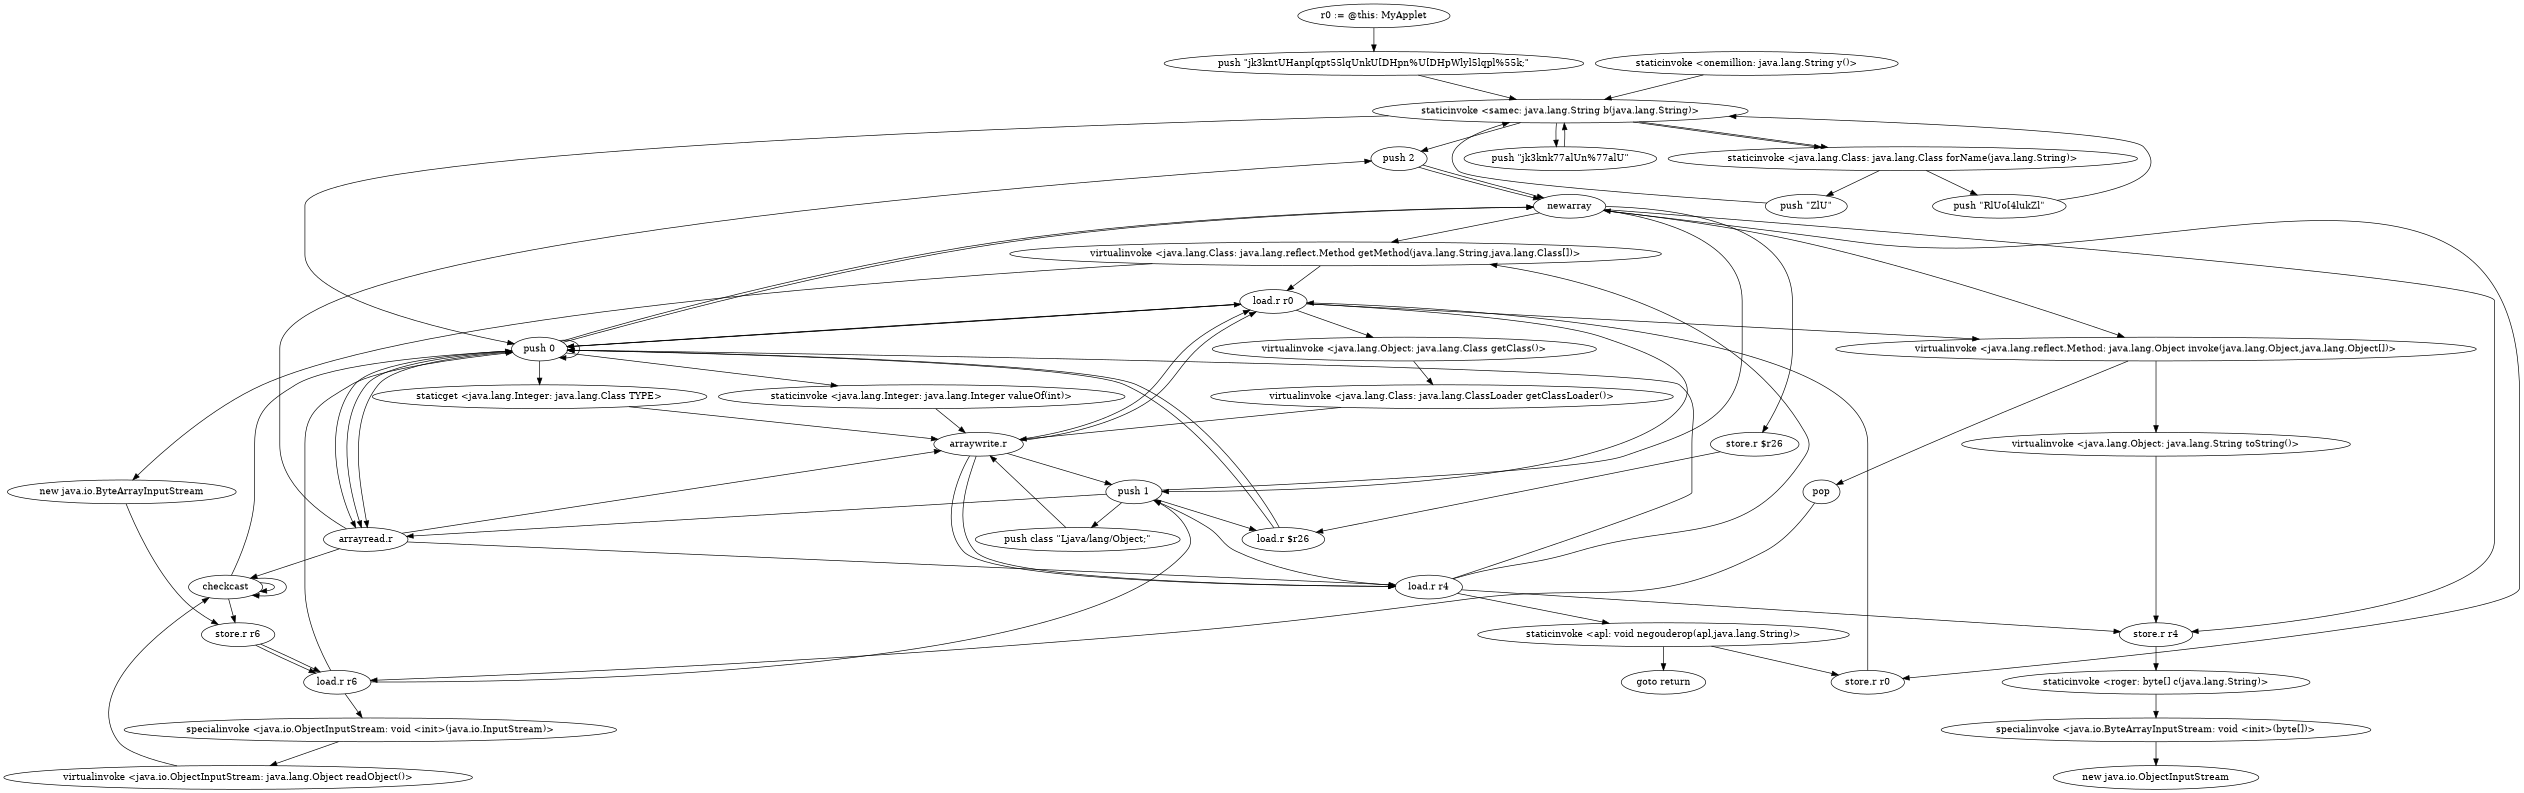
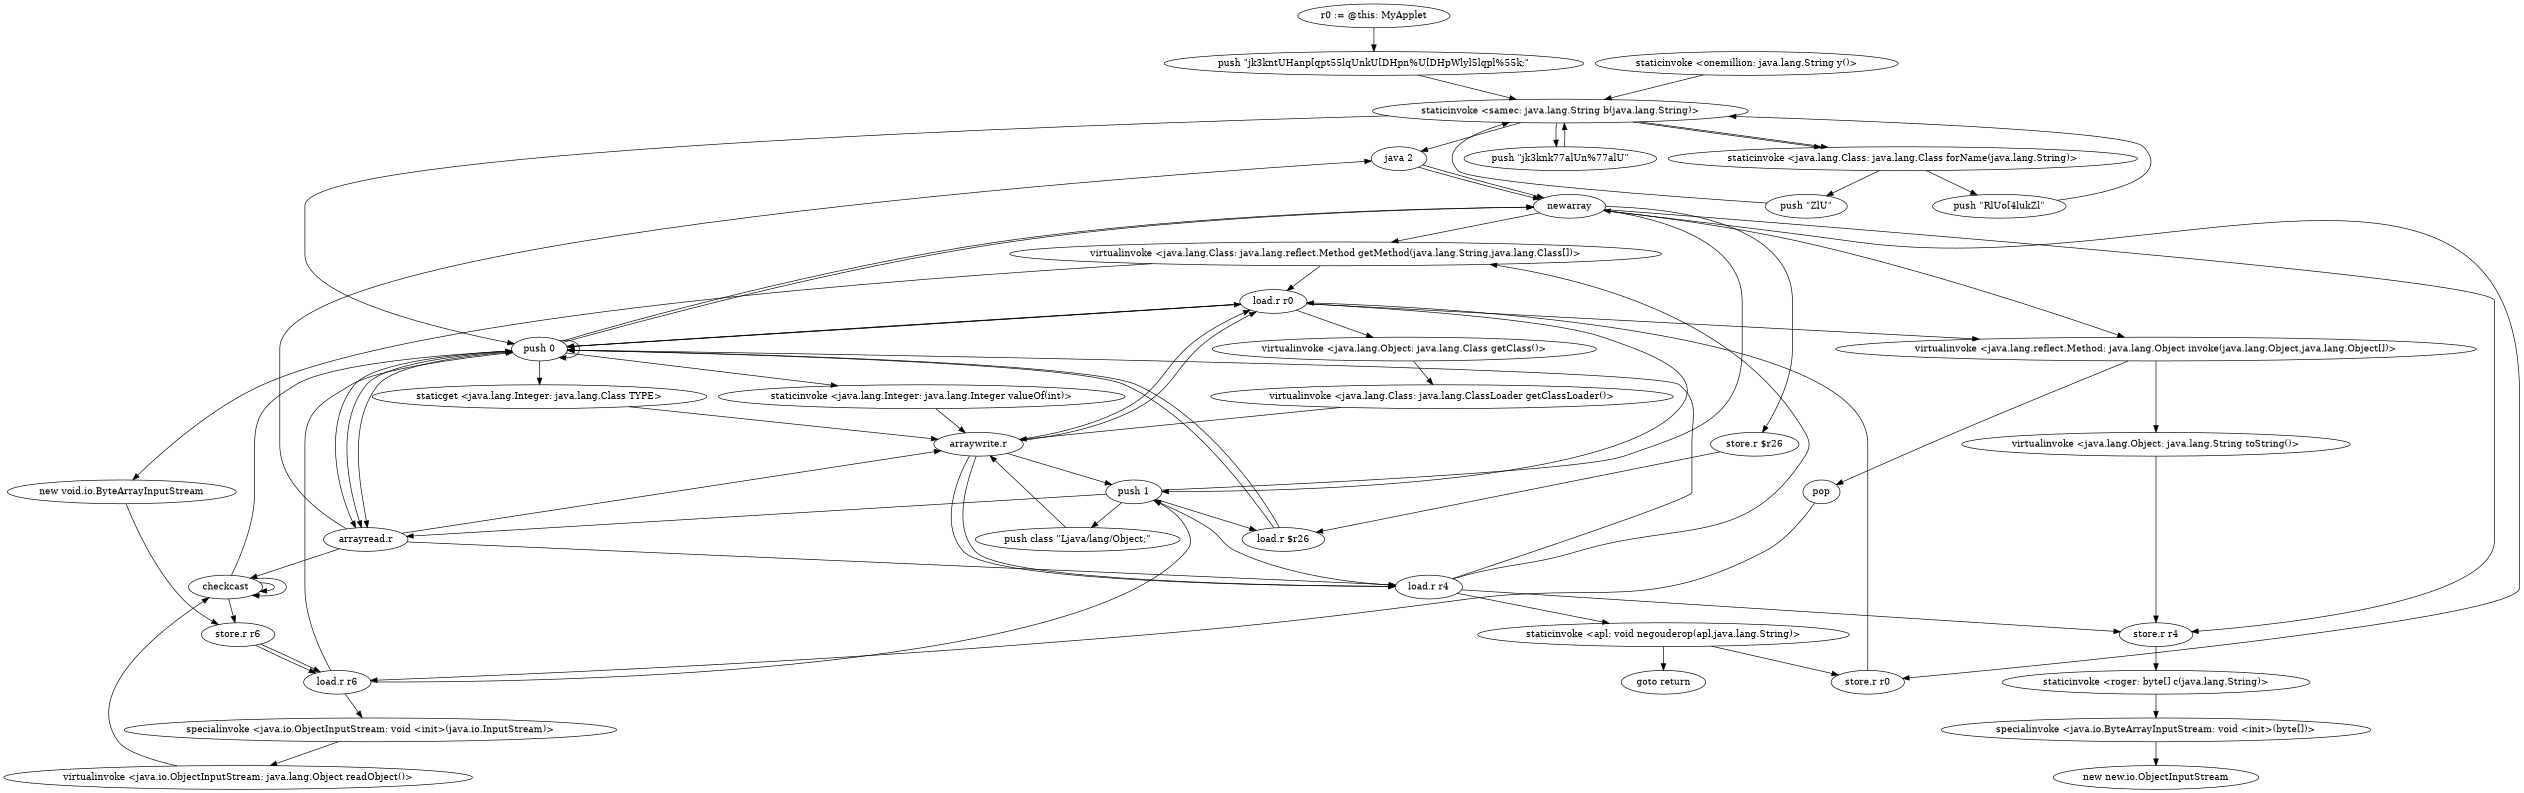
node "push 2": label "push 2" -> "java 2"
node "new java.io.ByteArrayInputStream": label "new java.io.ByteArrayInputStream" -> "new void.io.ByteArrayInputStream"
node "new java.io.ObjectInputStream": label "new java.io.ObjectInputStream" -> "new new.io.ObjectInputStream"
